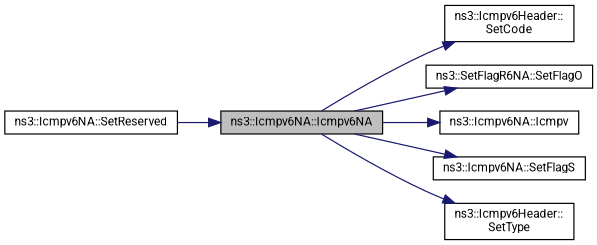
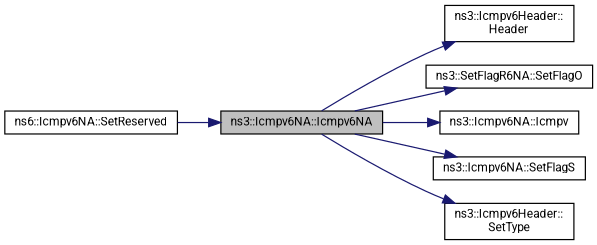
node "ns3::Icmpv6Header:: SetCode": label "ns3::Icmpv6Header:: SetCode" -> "ns3::Icmpv6Header:: Header"
node "ns3::Icmpv6NA::SetReserved": label "ns3::Icmpv6NA::SetReserved" -> "ns6::Icmpv6NA::SetReserved"
